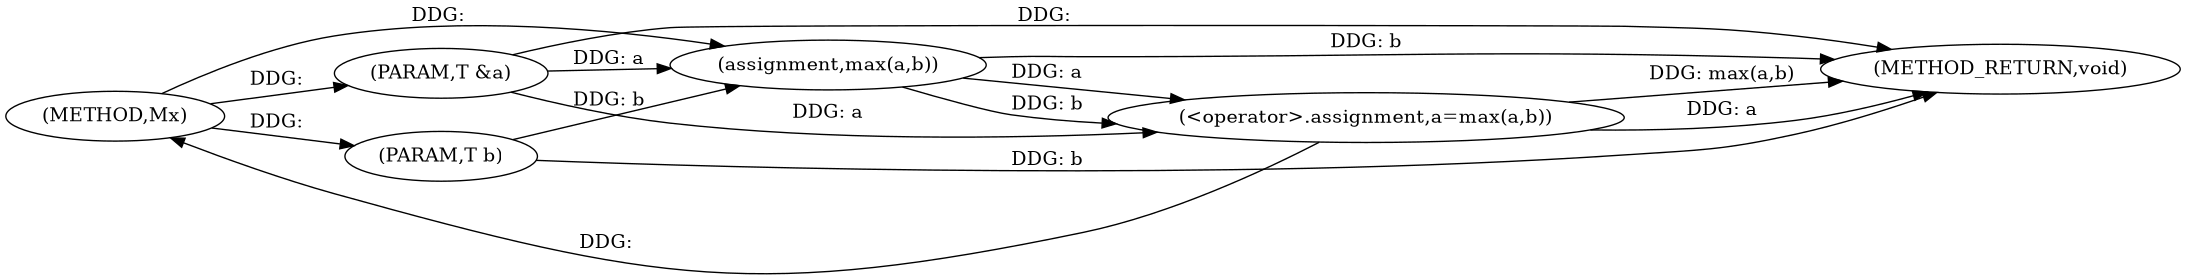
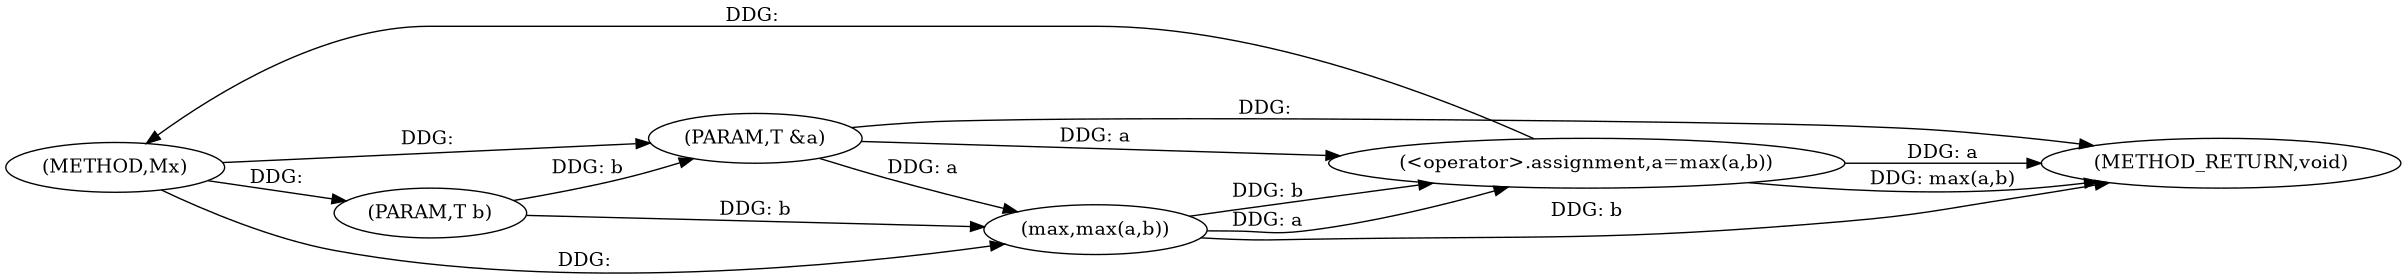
node "(assignment,max(a,b))": label "(assignment,max(a,b))" -> "(max,max(a,b))"
edge "(PARAM,T b)" -> "(METHOD_RETURN,void)": now "(PARAM,T b)" -> "(PARAM,T &a)"
